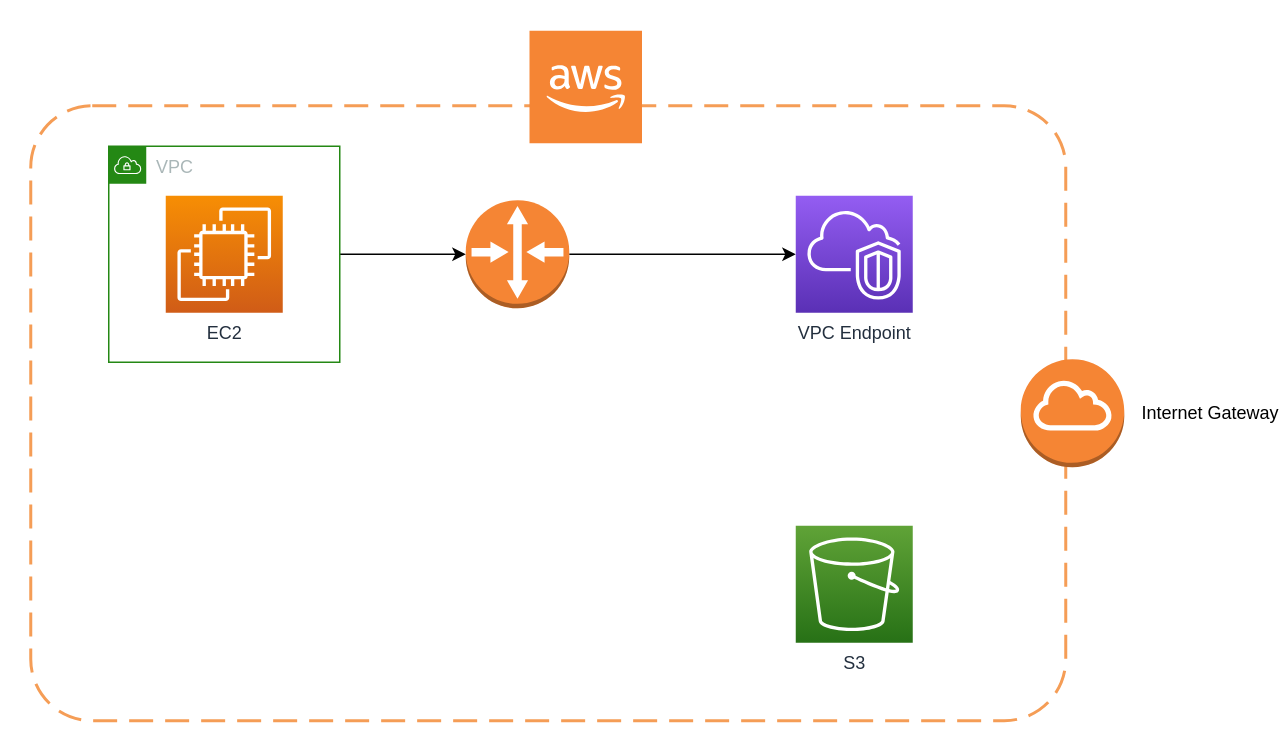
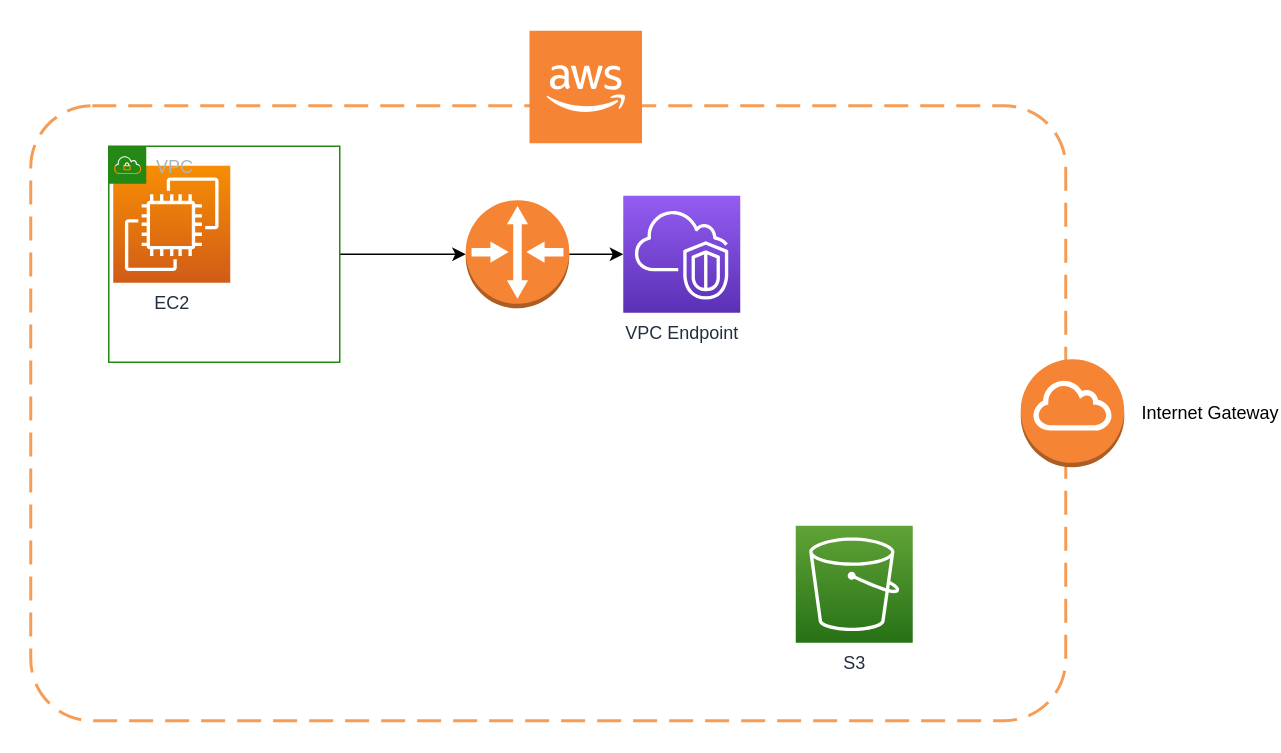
node "EC2": moved (224, 254) -> (172, 224)
node "VPC Endpoint": moved (854, 254) -> (682, 254)
